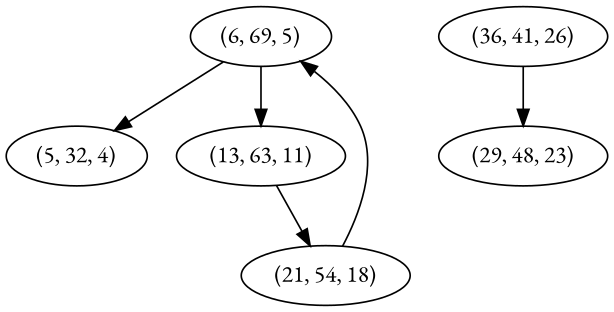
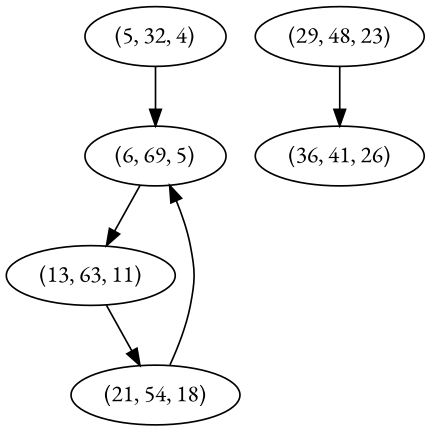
edge "(36, 41, 26)" -> "(29, 48, 23)": reversed
edge "(6, 69, 5)" -> "(5, 32, 4)": reversed
